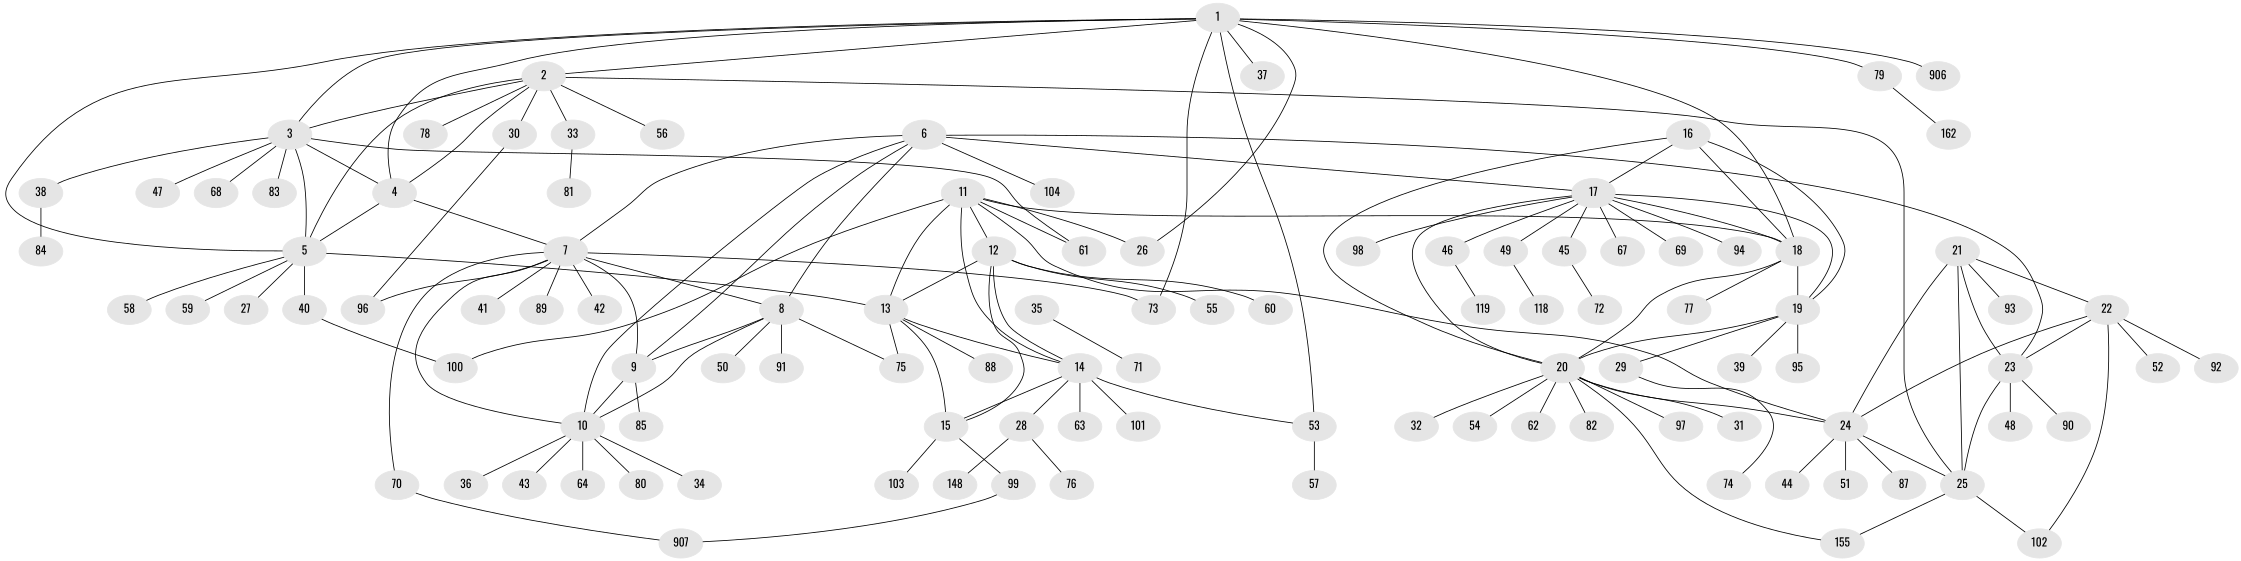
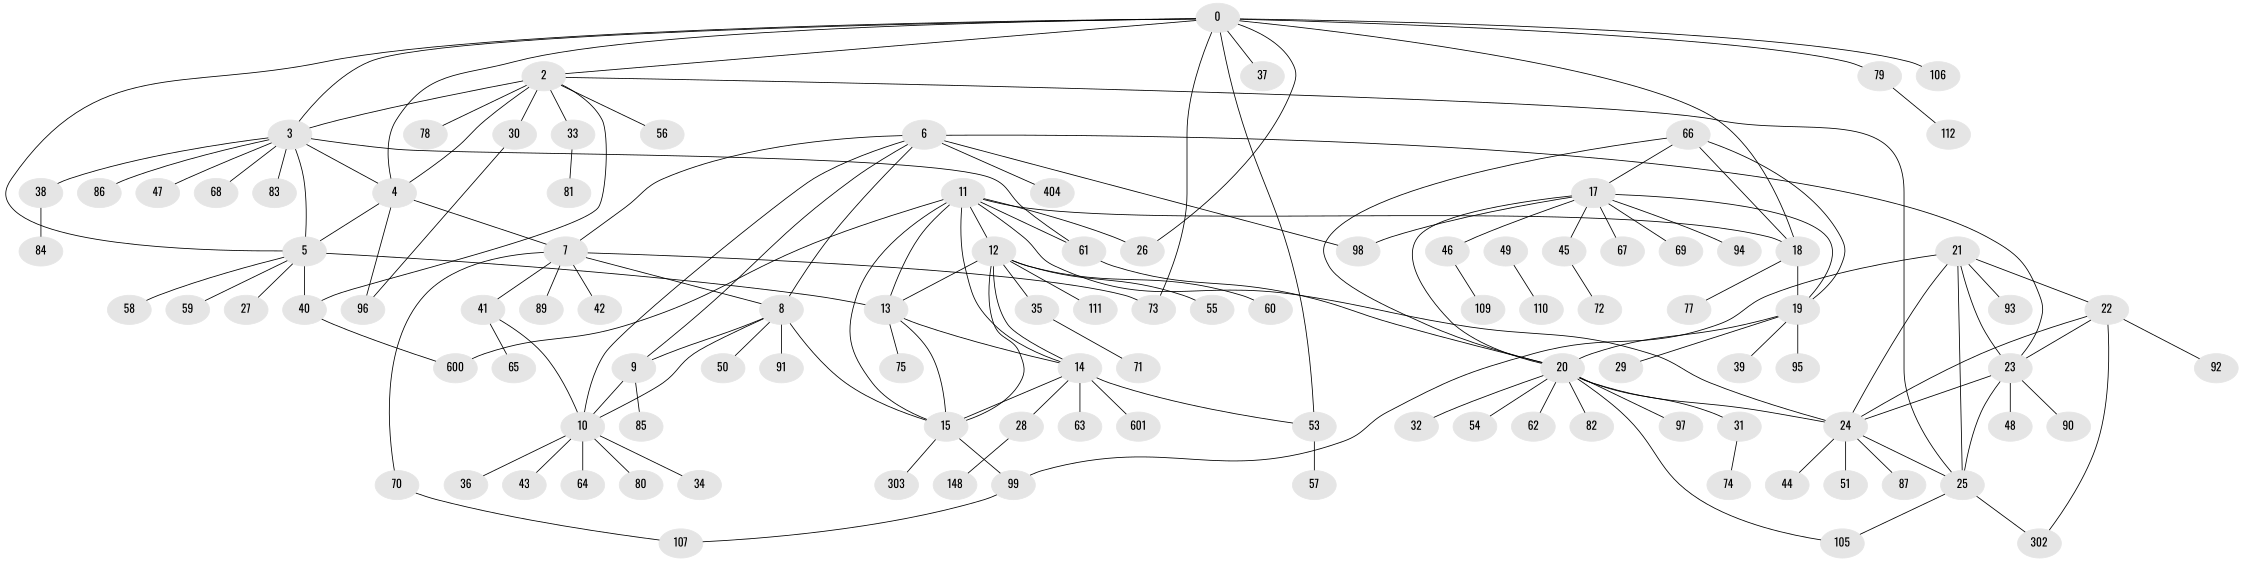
node "1": label "1" -> "0"
node "906": label "906" -> "106"
edge "2" -- "5": now "2" -- "40"
node "16": label "16" -> "66"
node "162": label "162" -> "112"
edge "6" -- "17": now "6" -- "98"
node "86": added
node "104": label "104" -> "404"
edge "17" -- "18": removed
edge "17" -- "49": removed
edge "7" -- "96": now "4" -- "96"
edge "12" -- "35": added
edge "18" -- "20": now "61" -- "20"
edge "7" -- "9": removed
edge "11" -- "15": added
node "111": added
node "119": label "119" -> "109"
node "118": label "118" -> "110"
edge "8" -- "75": now "8" -- "15"
edge "7" -- "10": now "41" -- "10"
node "100": label "100" -> "600"
node "65": added
node "88": removed
node "52": removed
edge "21" -- "99": added
edge "29" -- "74": now "31" -- "74"
edge "23" -- "24": added
node "101": label "101" -> "601"
node "103": label "103" -> "303"
node "76": removed
node "907": label "907" -> "107"
node "155": label "155" -> "105"
node "102": label "102" -> "302"
